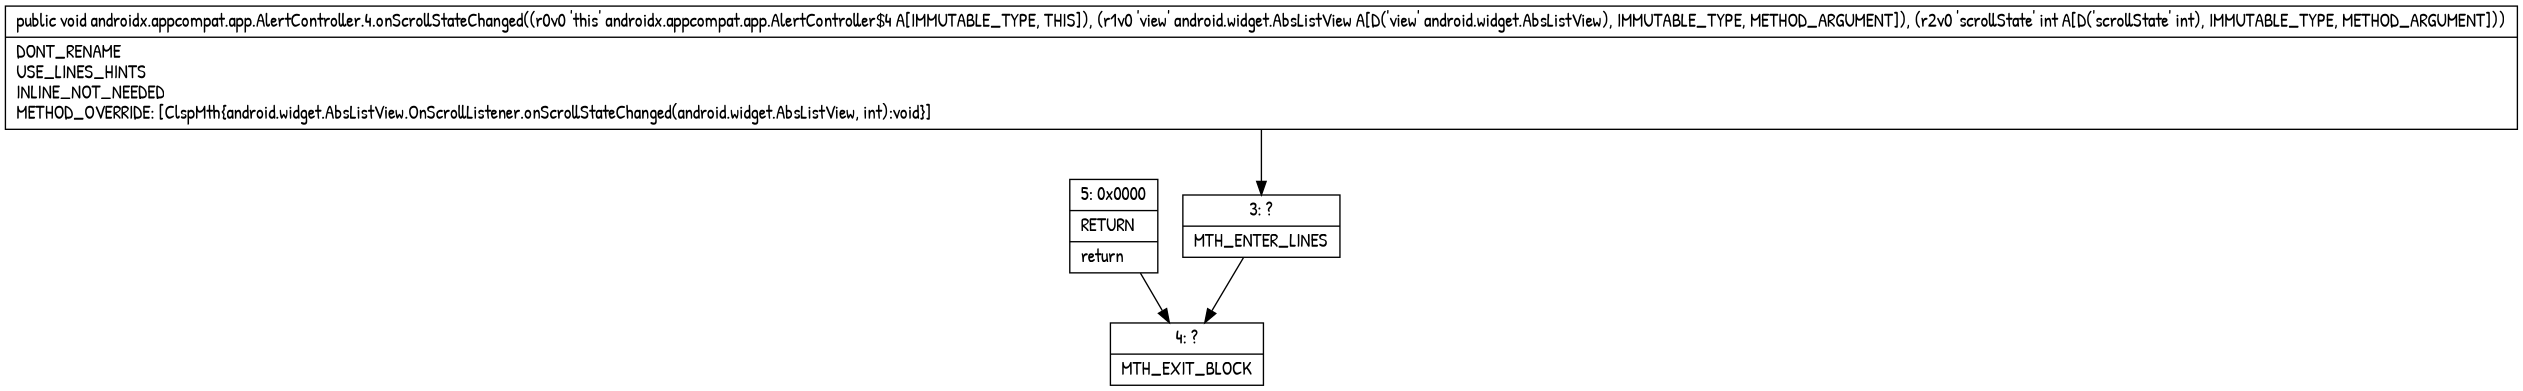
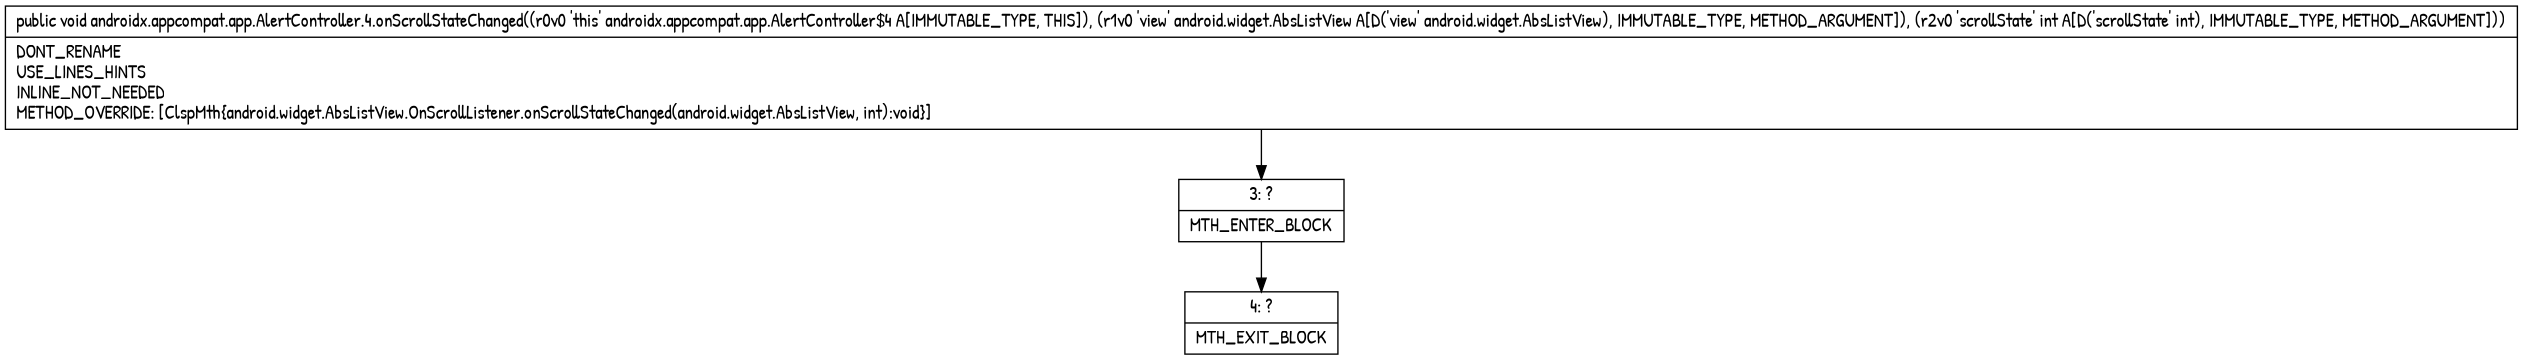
node "5: 0x0000": removed
node "3: ?": text "MTH_ENTER_LINES" -> "MTH_ENTER_BLOCK"
